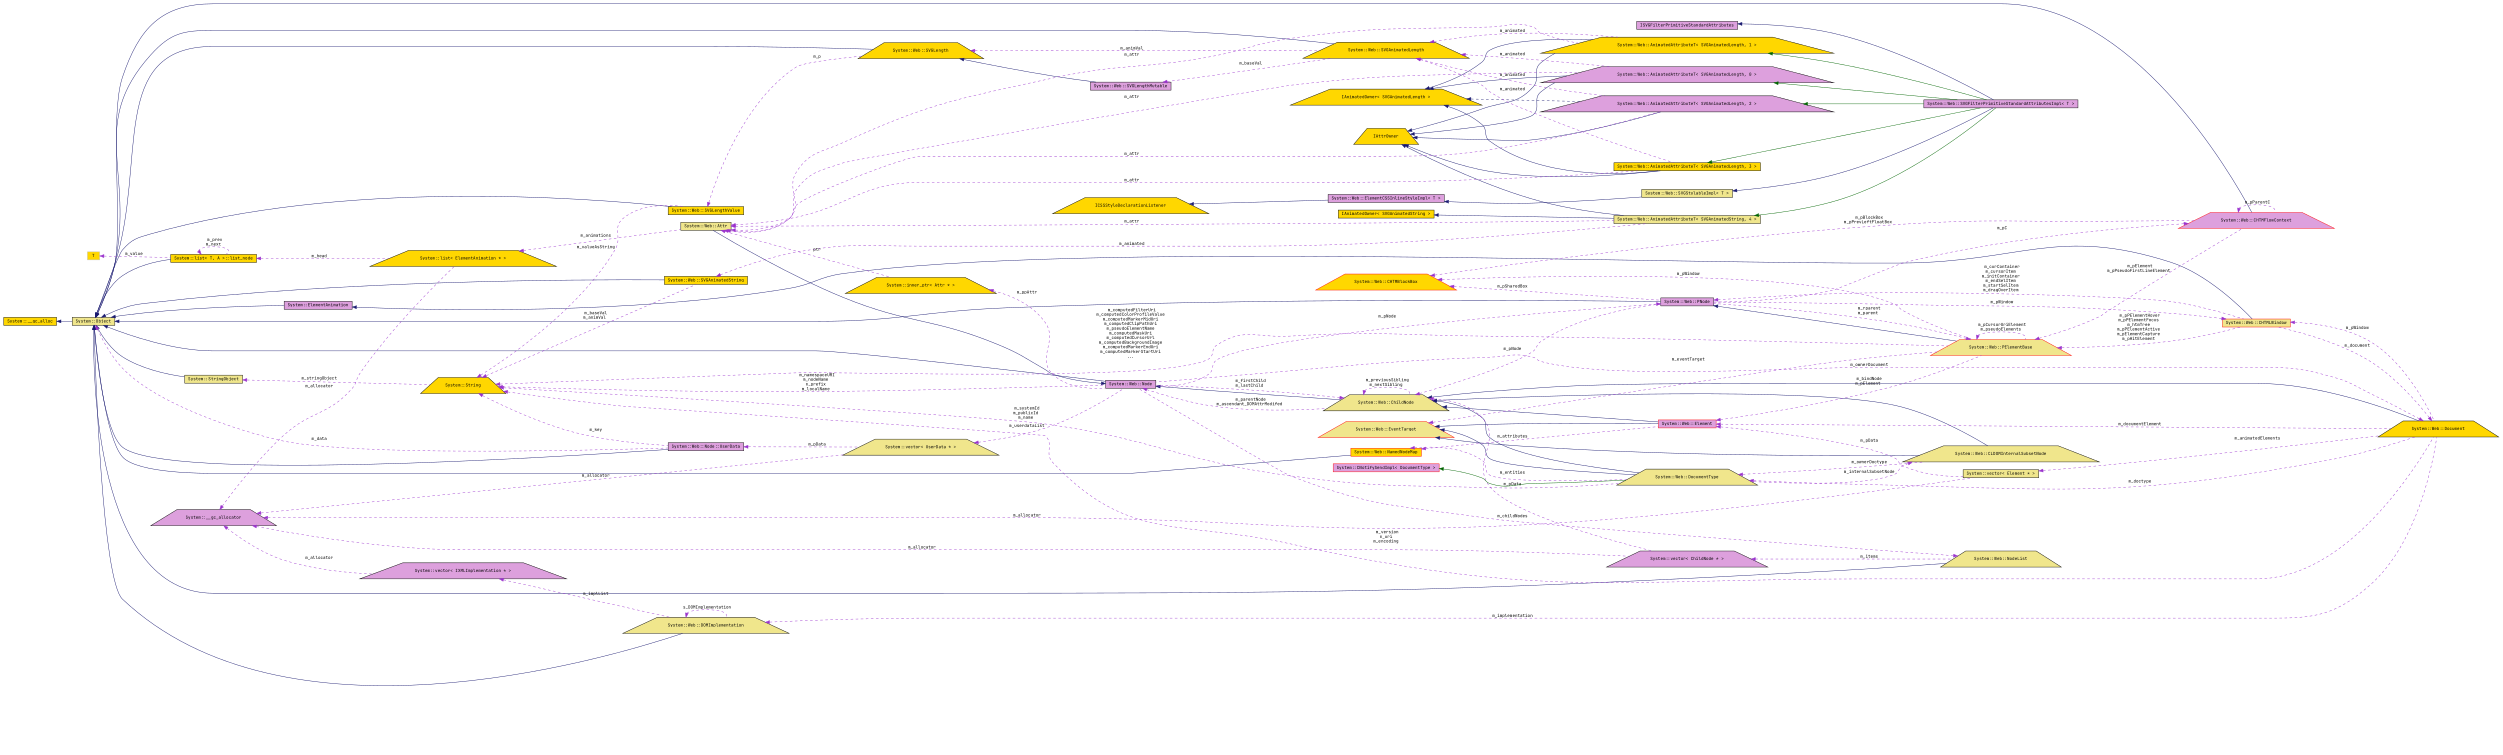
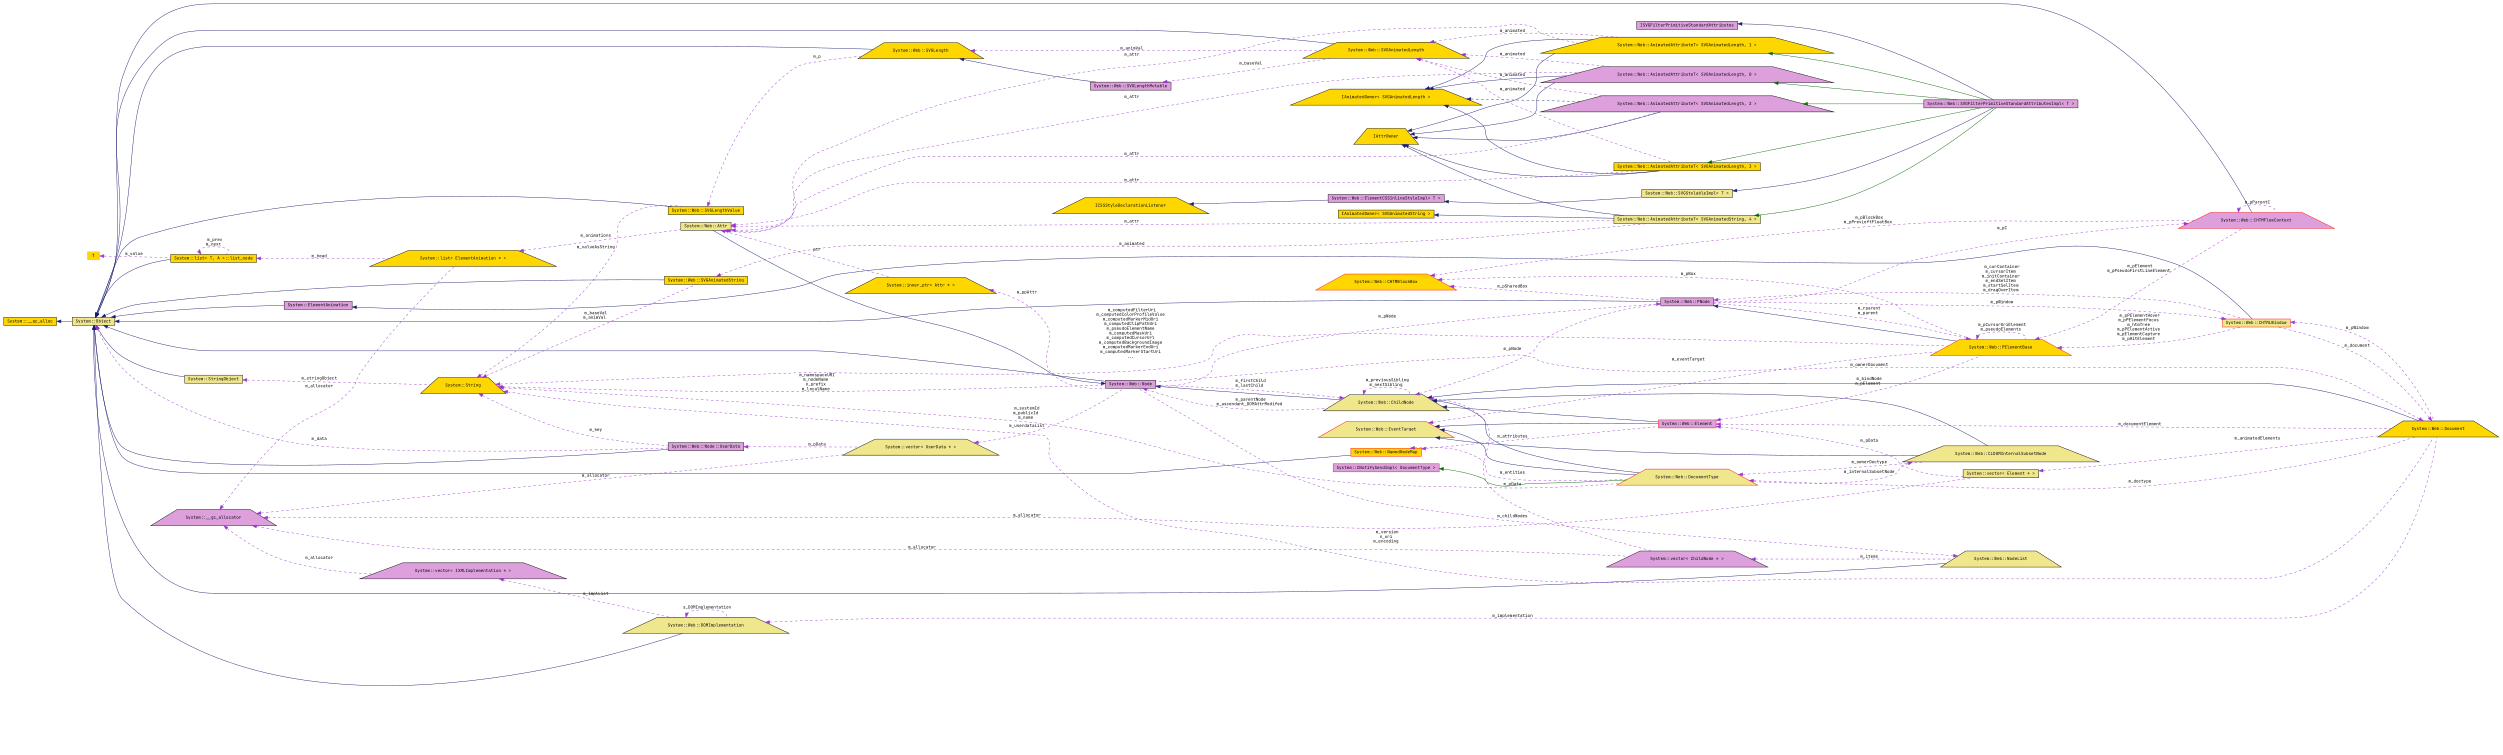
edge "System::Web::PElementBase" -> "System::Web::CHTMBlockBox": label " m_pWindow" -> " m_pBox"
node "System::Web::PElementBase": fillcolor khaki -> gold
node "System::Web::DocumentType": color black -> red
